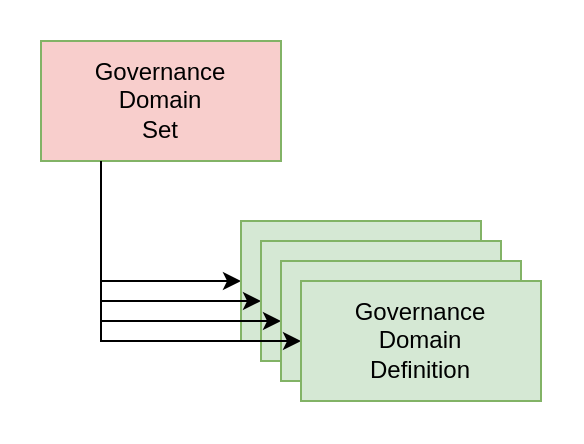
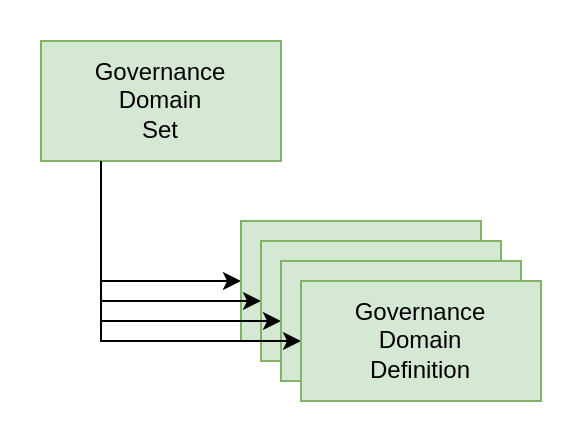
node "Governance Domain Set": fillcolor #f8cecc -> #d5e8d4
